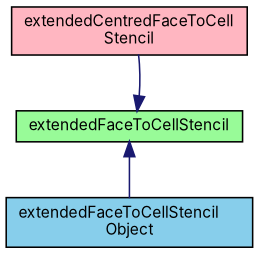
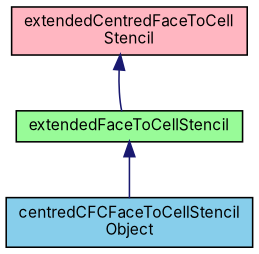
edge "extendedCentredFaceToCell Stencil" -> "extendedFaceToCellStencil": reversed
node "extendedFaceToCellStencil Object": label "extendedFaceToCellStencil Object" -> "centredCFCFaceToCellStencil Object"
